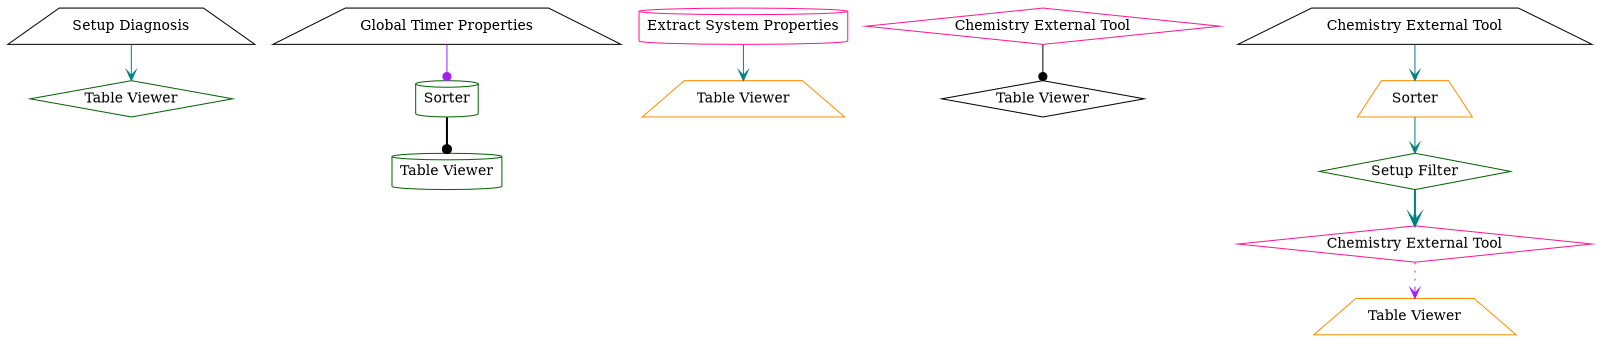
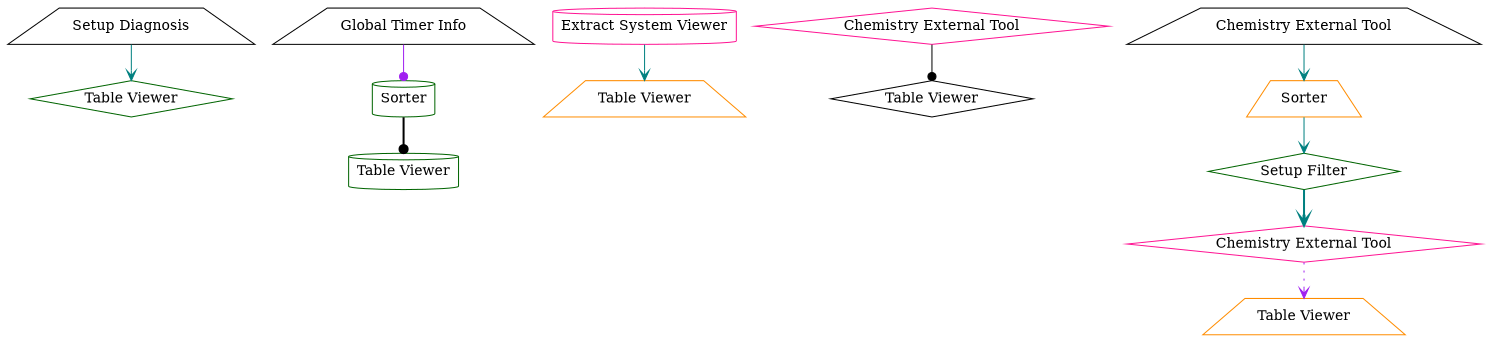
node "Global Timer Properties": label "Global Timer Properties" -> "Global Timer Info"
node "Extract System Properties": label "Extract System Properties" -> "Extract System Viewer"
